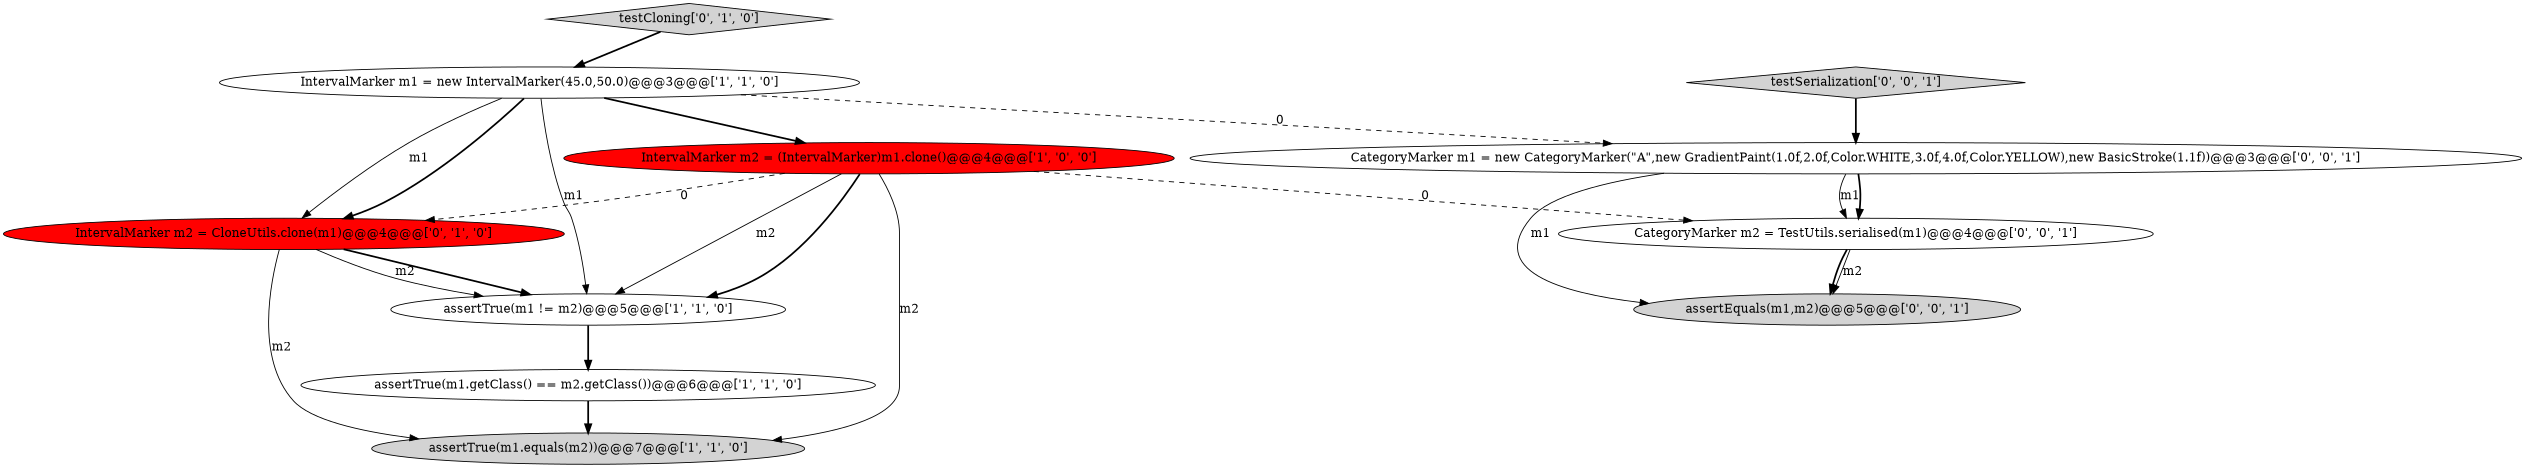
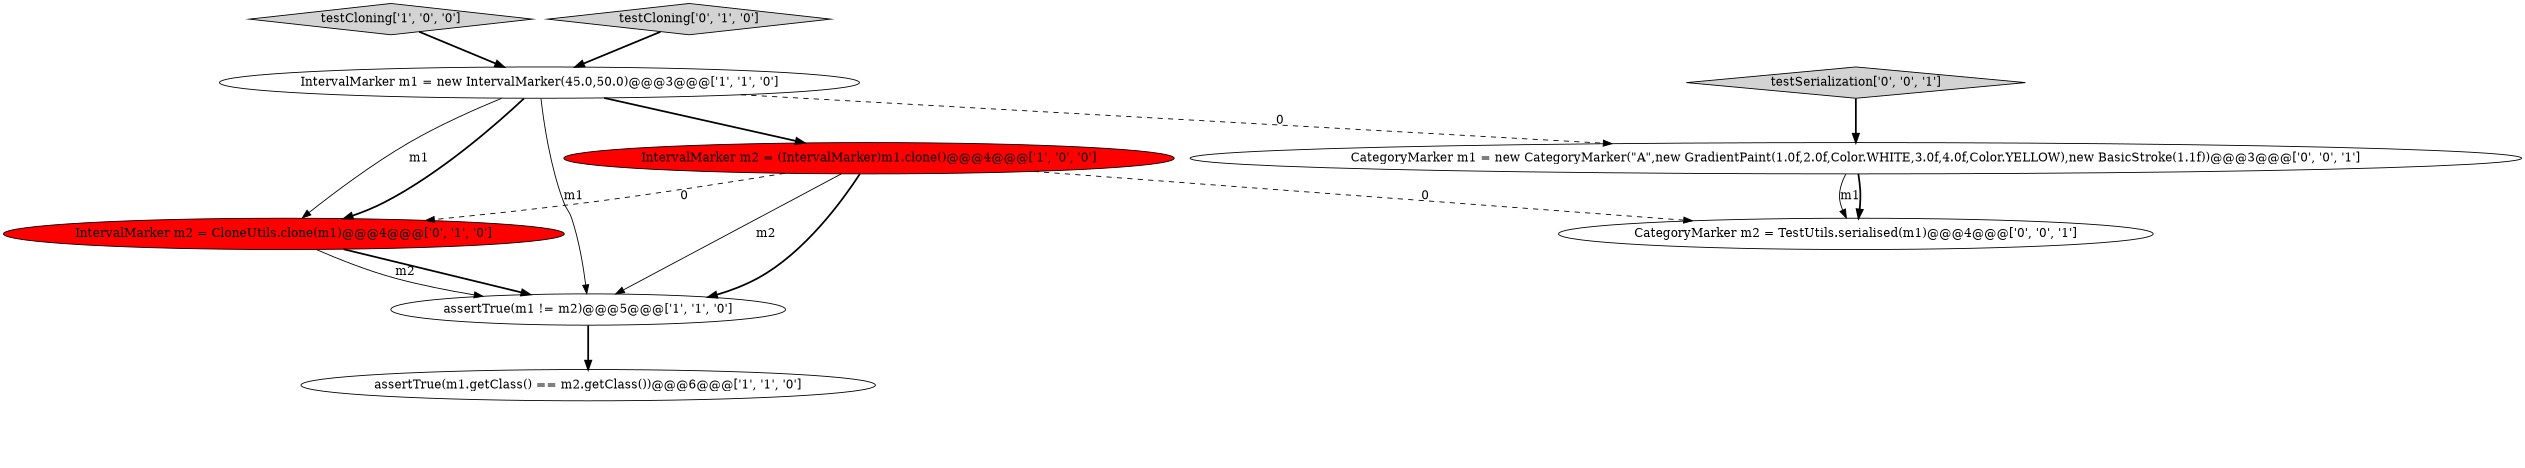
node "testCloning['1', '0', '0']": added
node "assertEquals(m1,m2)@@@5@@@['0', '0', '1']": removed
node "assertTrue(m1.equals(m2))@@@7@@@['1', '1', '0']": removed
